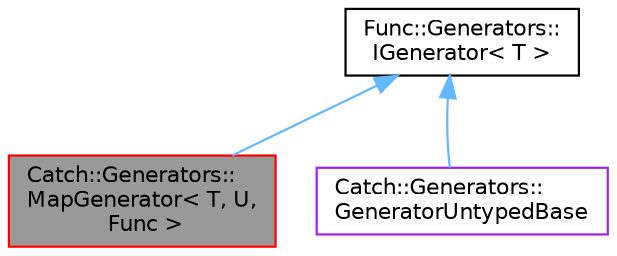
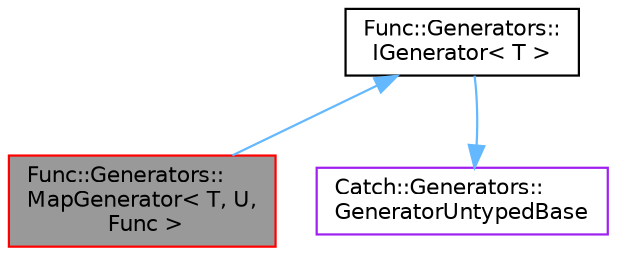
edge "Catch::Generators:: GeneratorUntypedBase" -> "Func::Generators:: IGenerator< T >": reversed
node "Catch::Generators:: MapGenerator< T, U, Func >": label "Catch::Generators:: MapGenerator< T, U, Func >" -> "Func::Generators:: MapGenerator< T, U, Func >"
